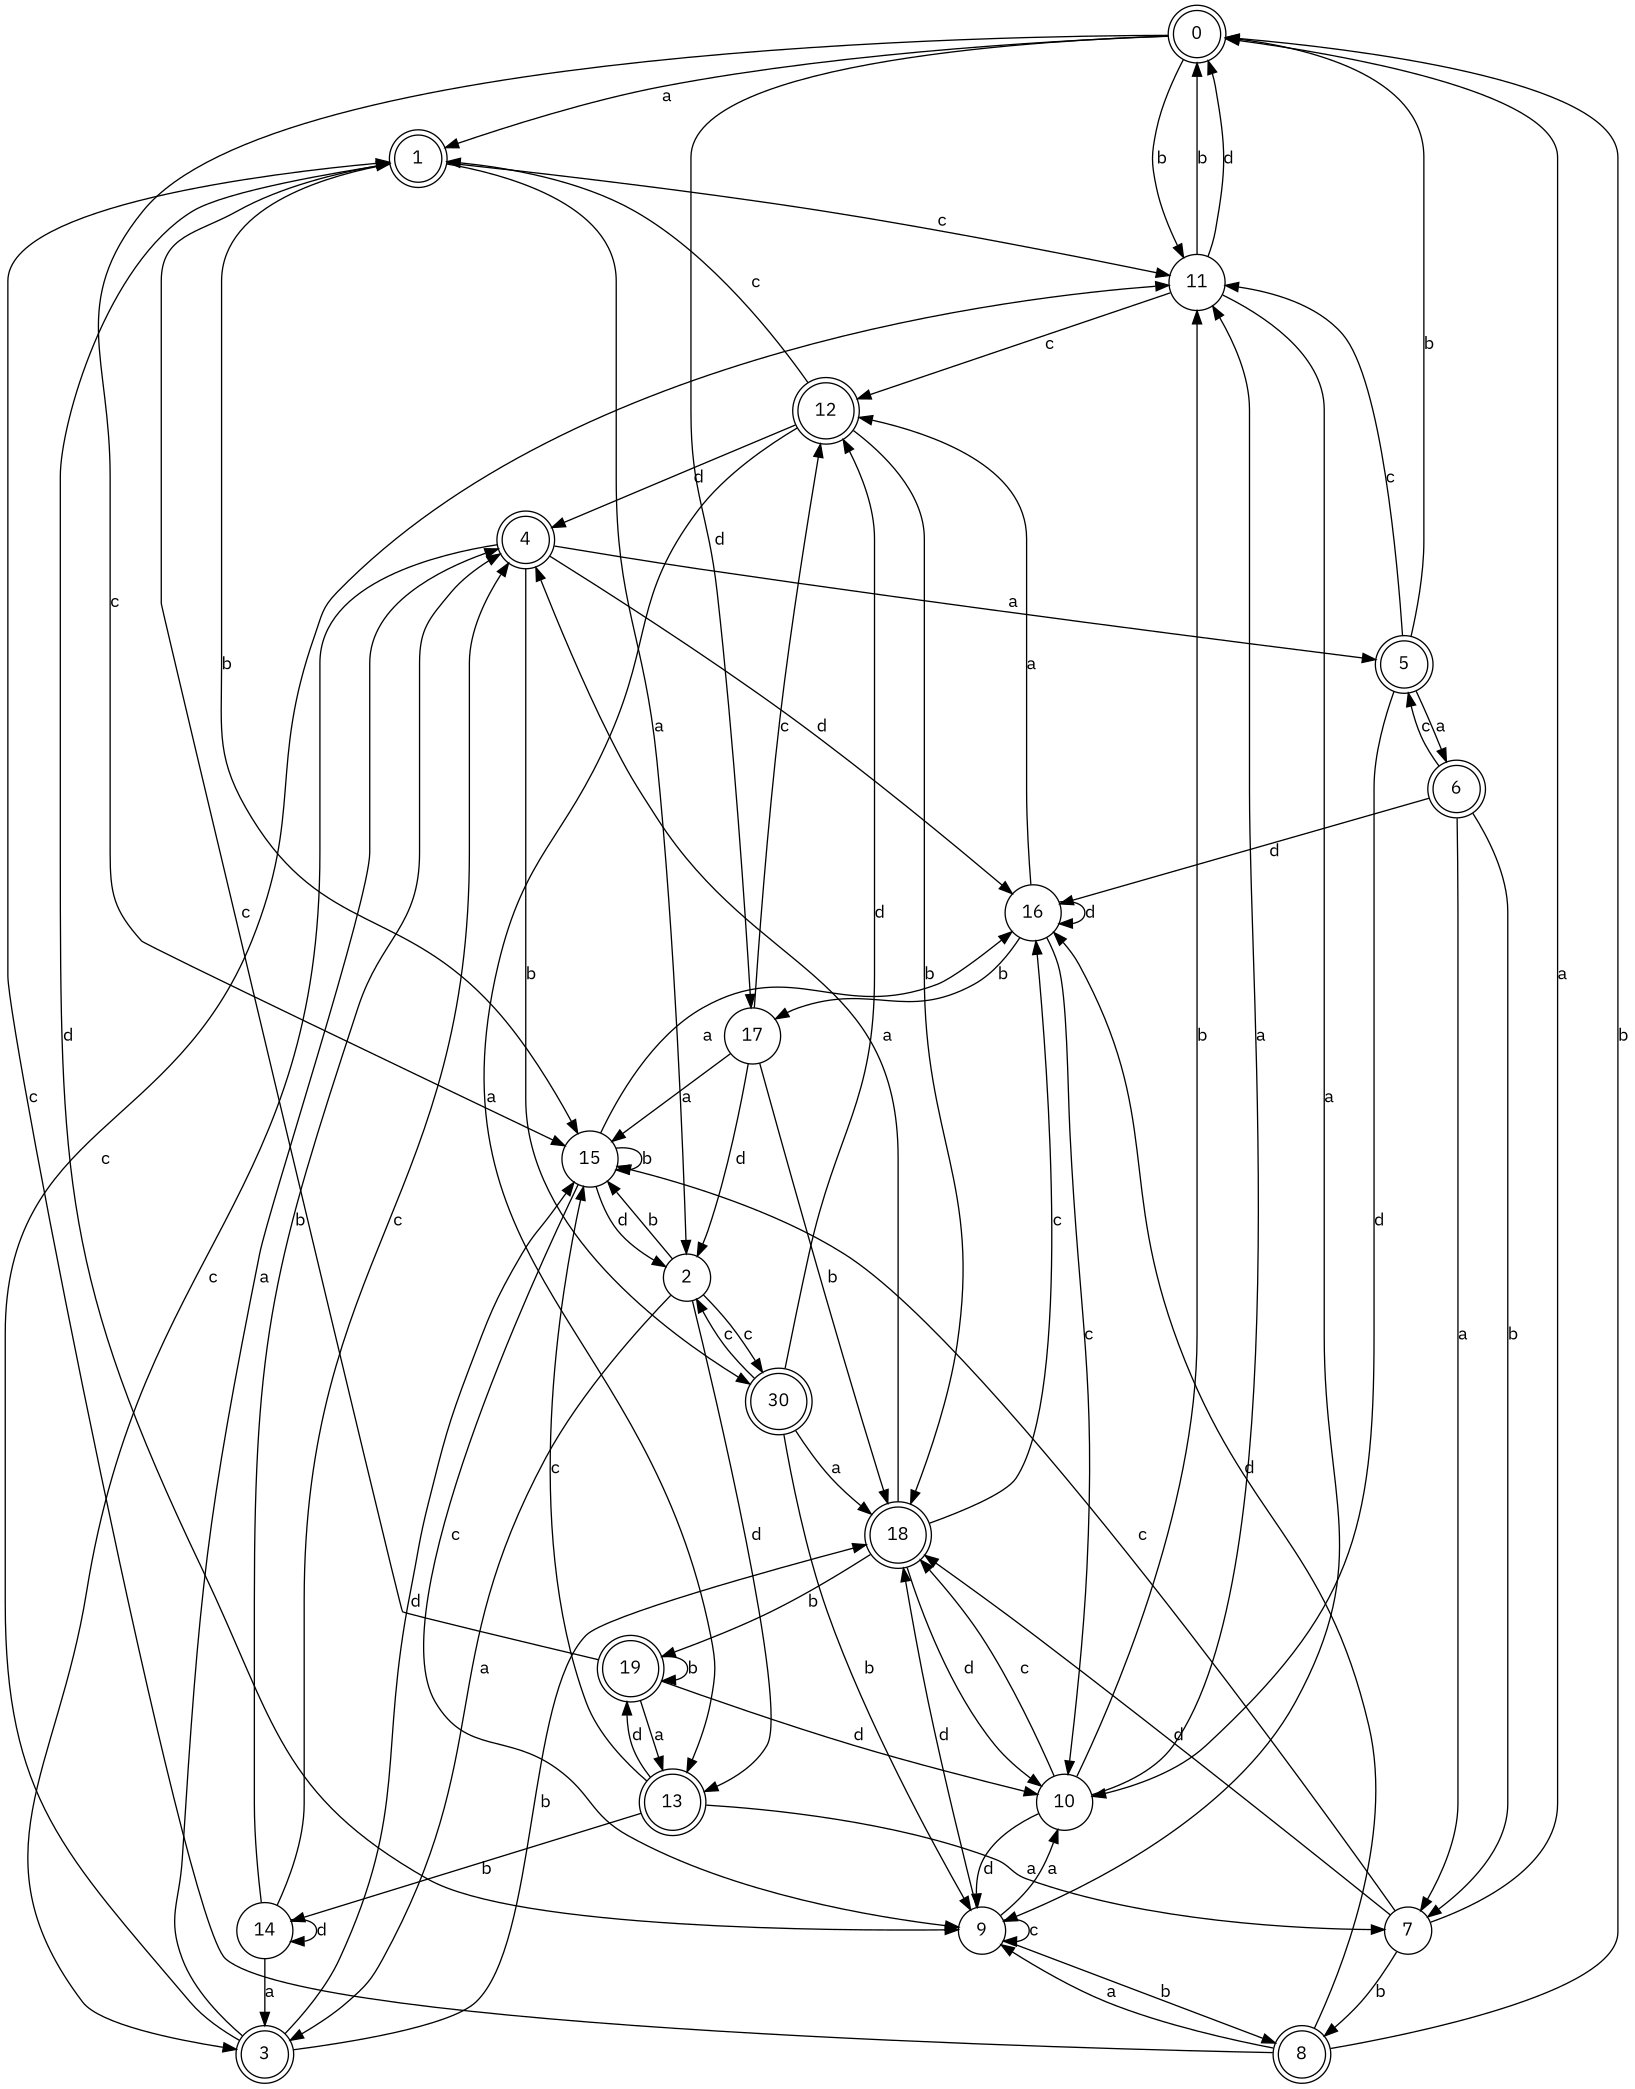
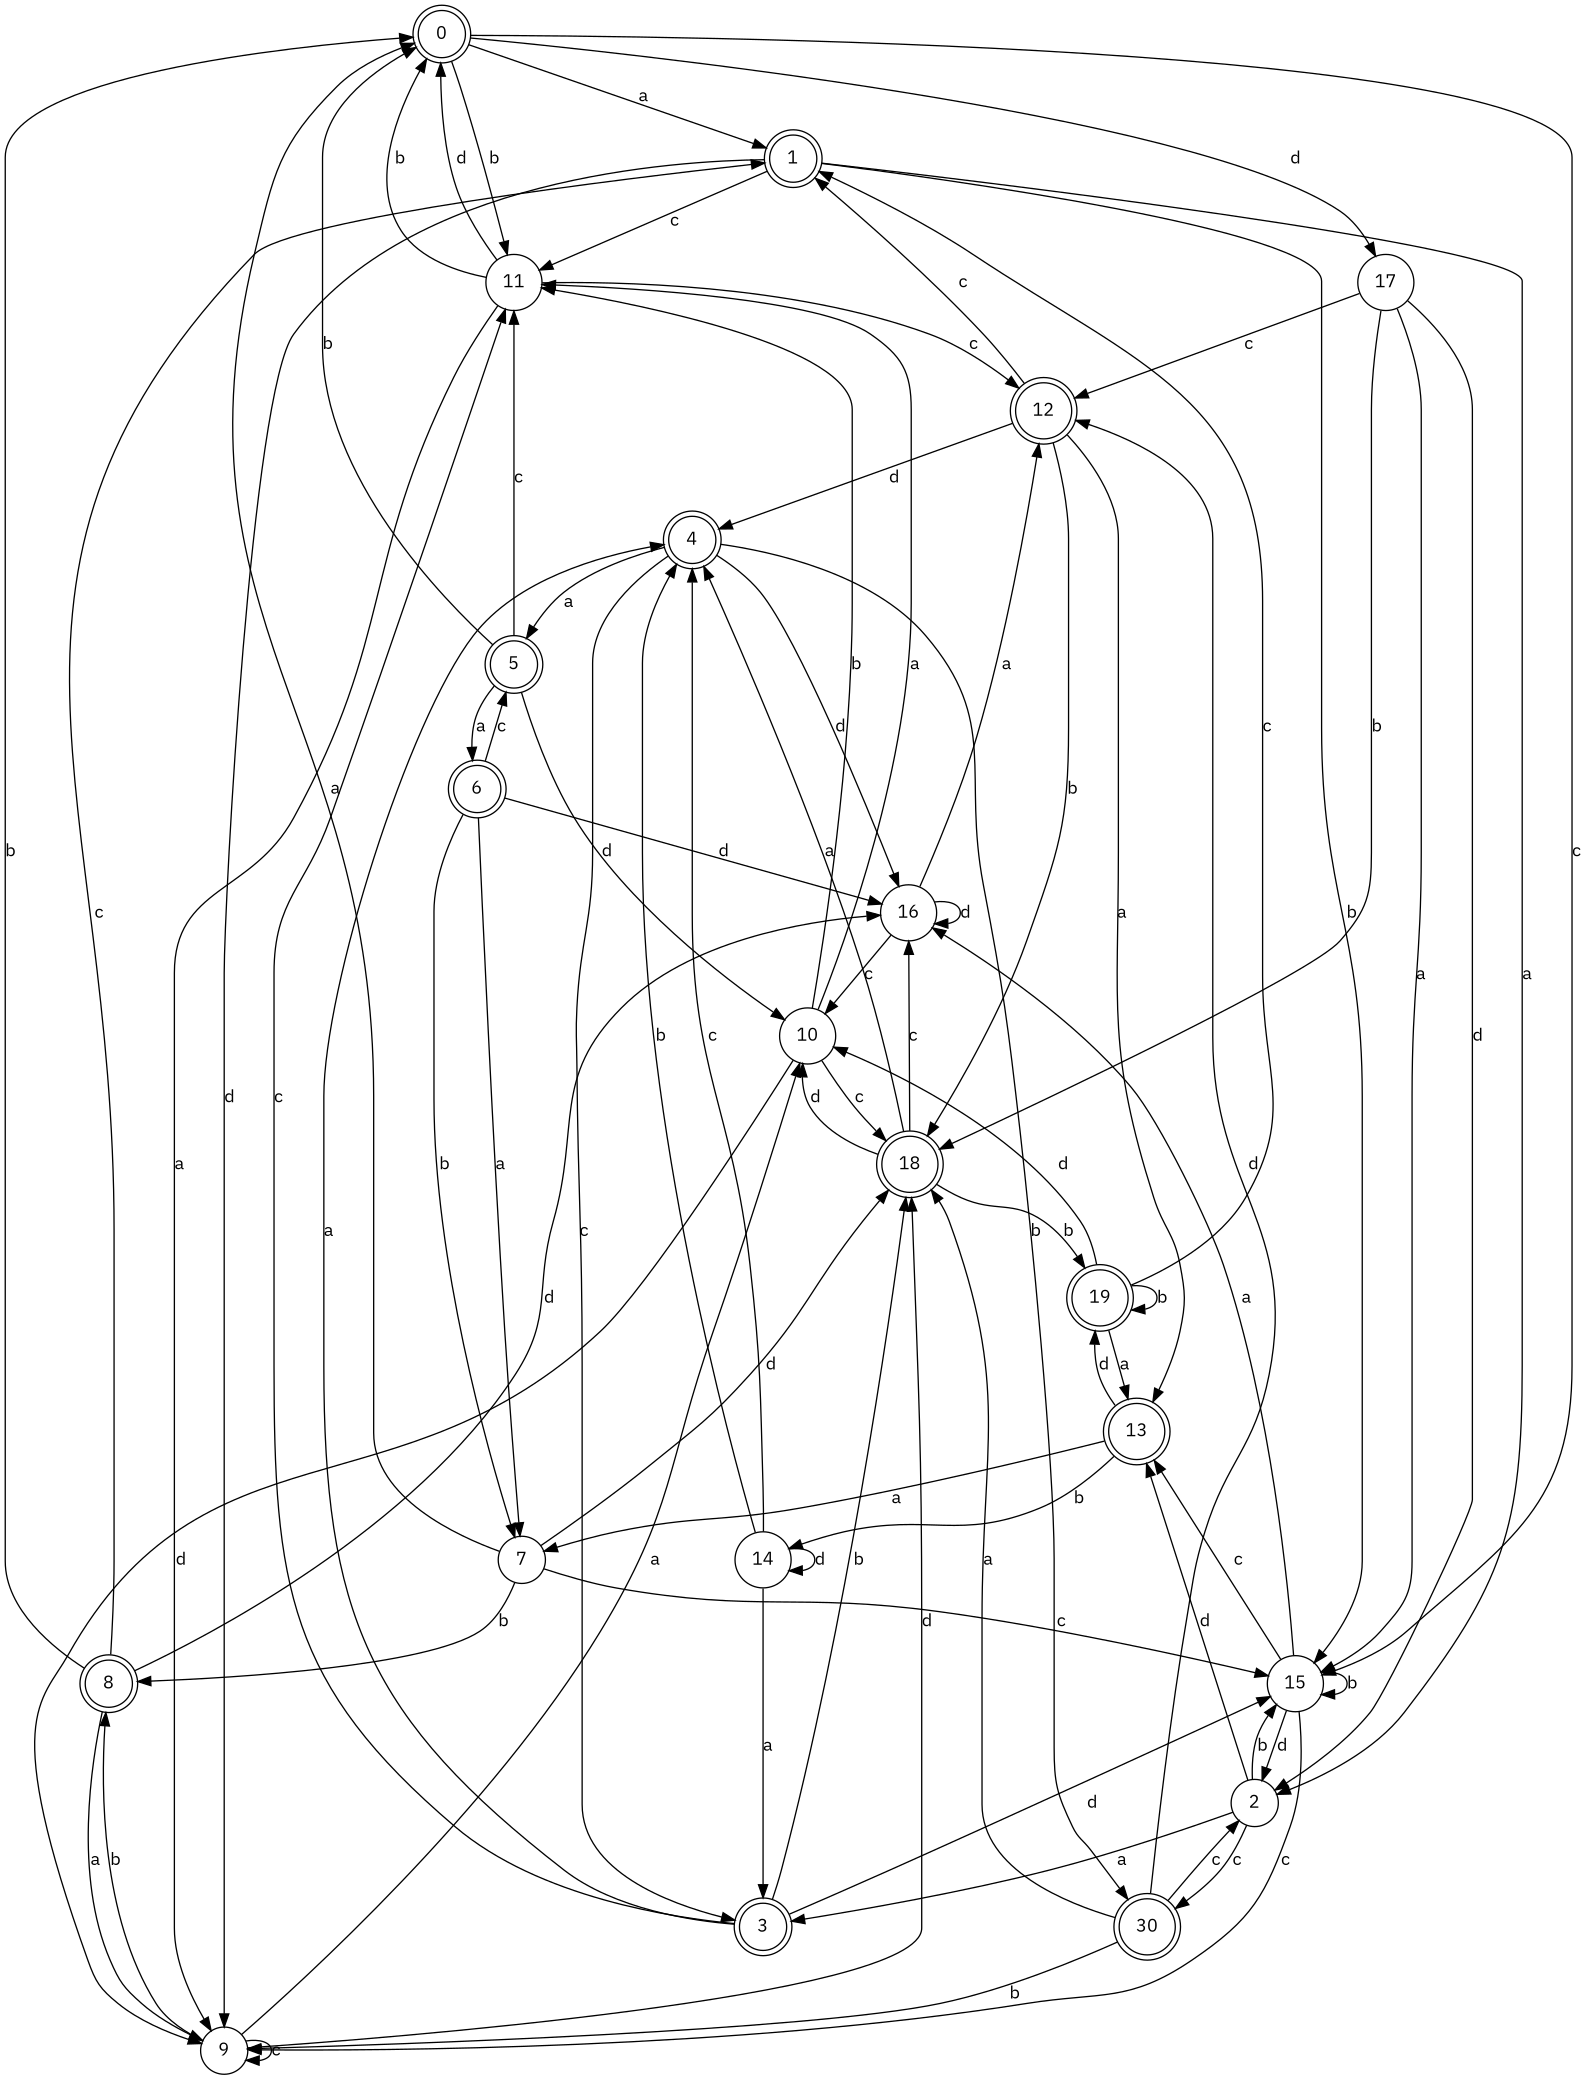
edge "16" -> "17": removed, label "b"
edge "13" -> "15": reversed
